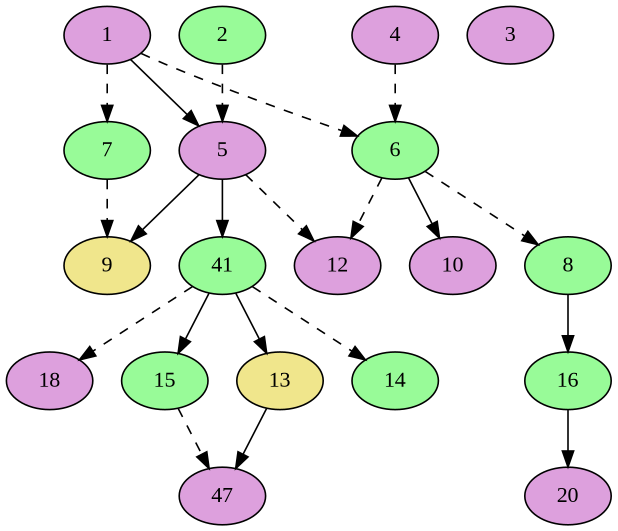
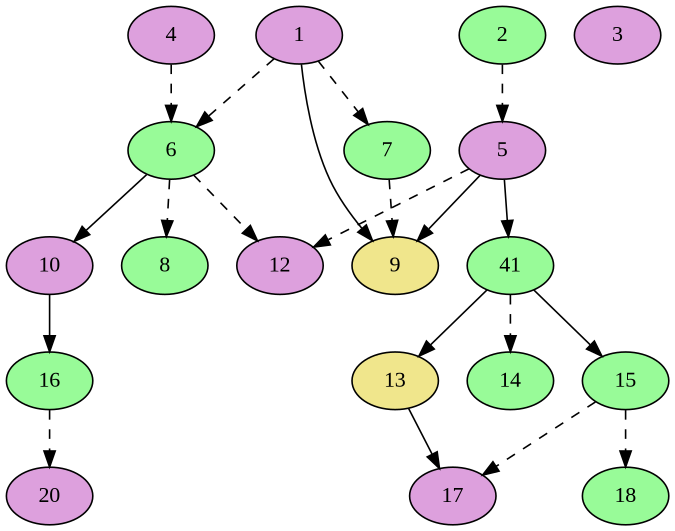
edge "1" -> "5": now "1" -> "9"
edge "8" -> "16": now "10" -> "16"
edge "41" -> "18": now "15" -> "18"
node "18": fillcolor plum -> palegreen
edge "16" -> "20": style solid -> dashed
node "47": label "47" -> "17"
